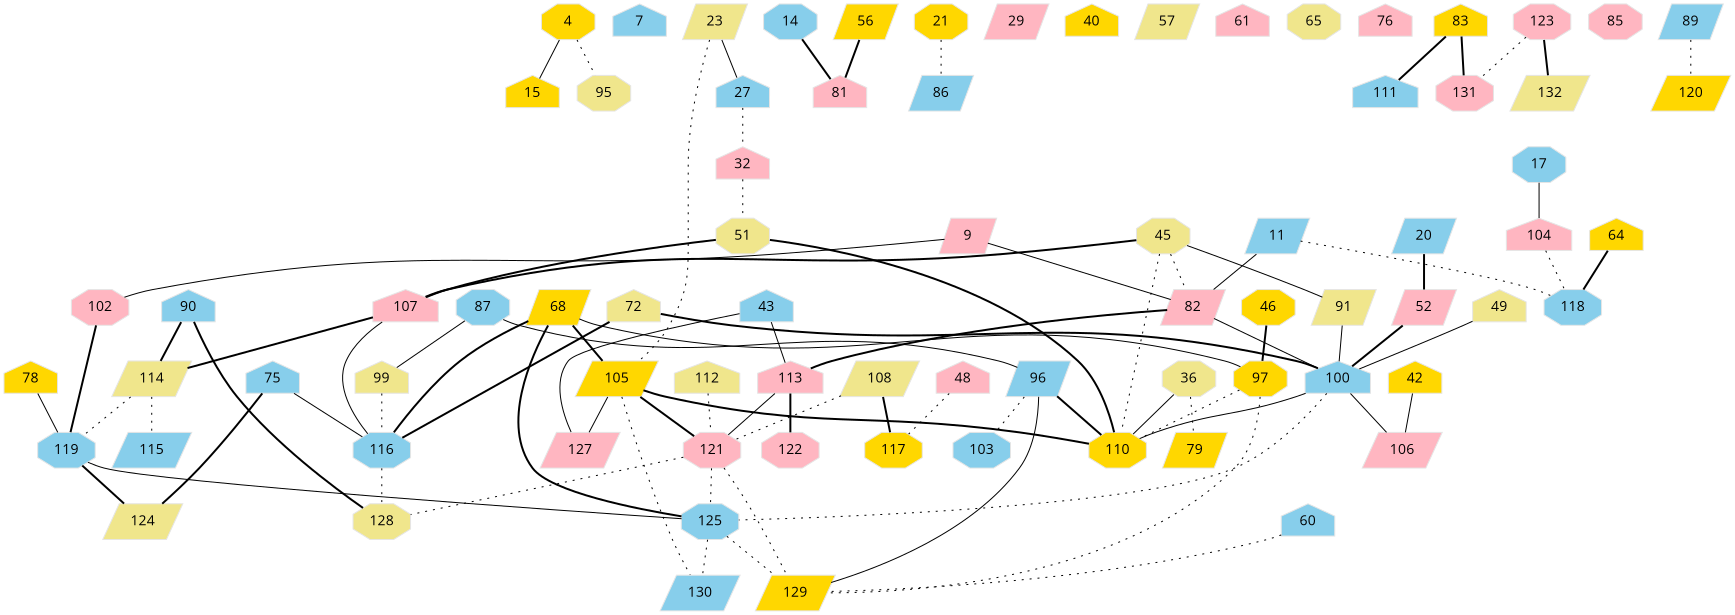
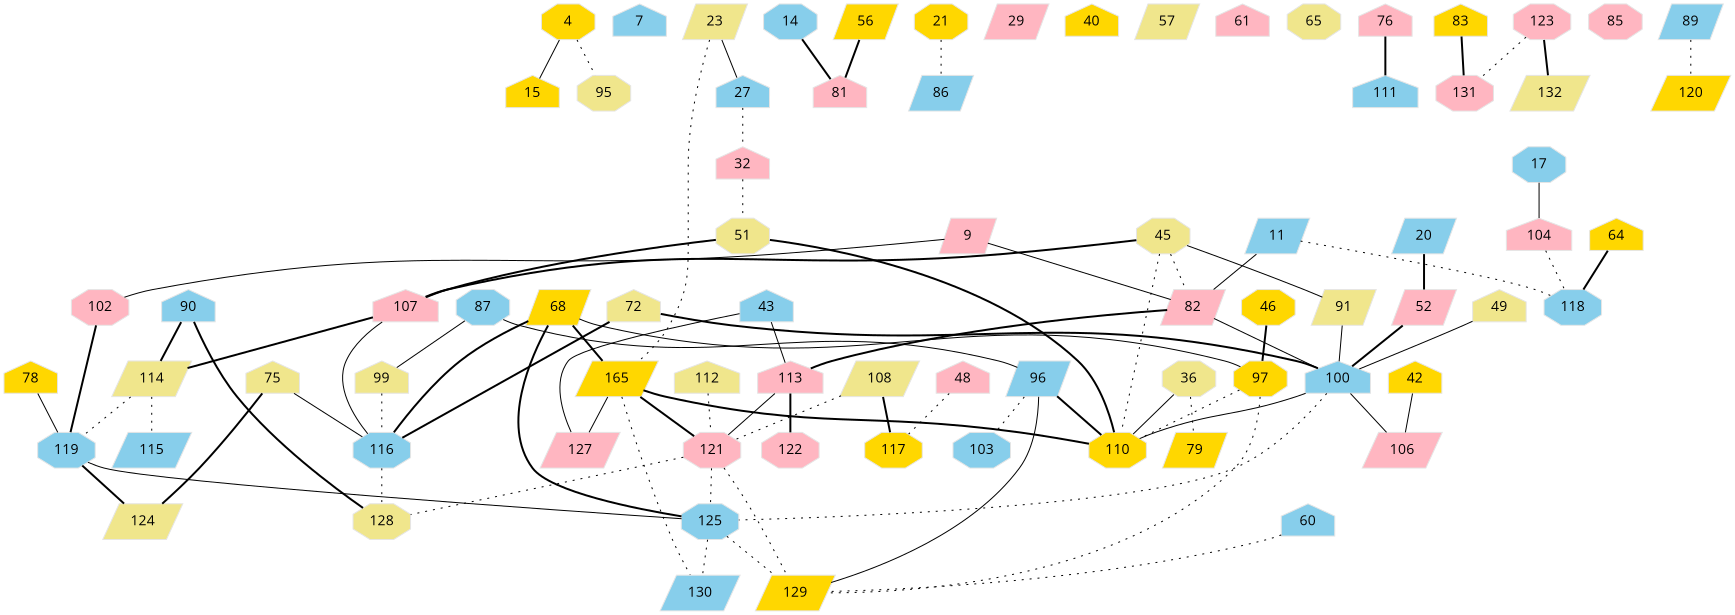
edge "83" -- "111": now "76" -- "111"
node "75": fillcolor skyblue -> khaki
node "105": label "105" -> "165"
